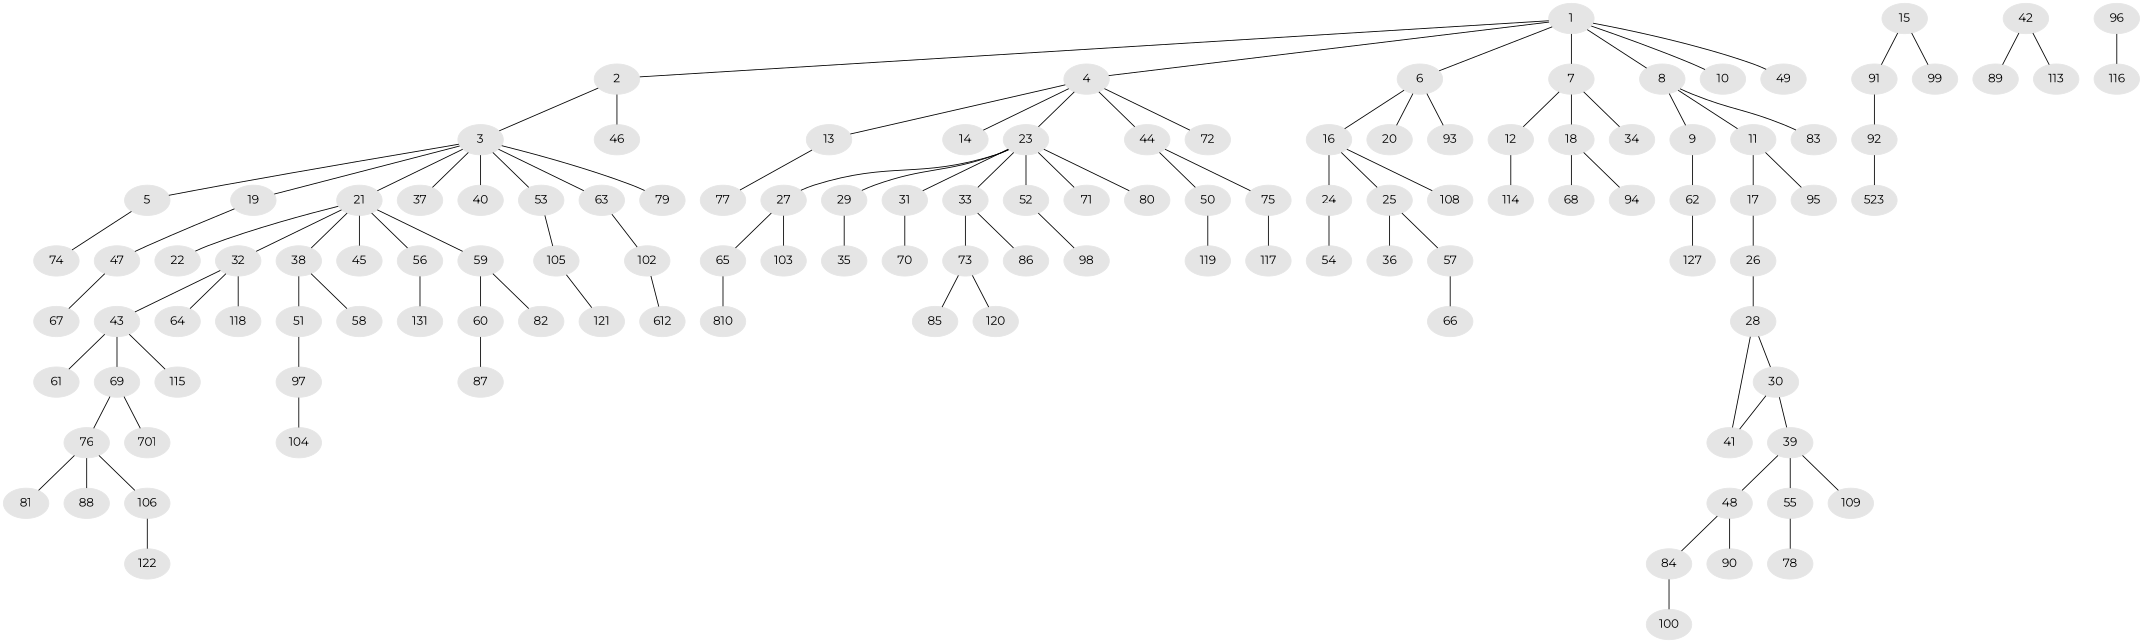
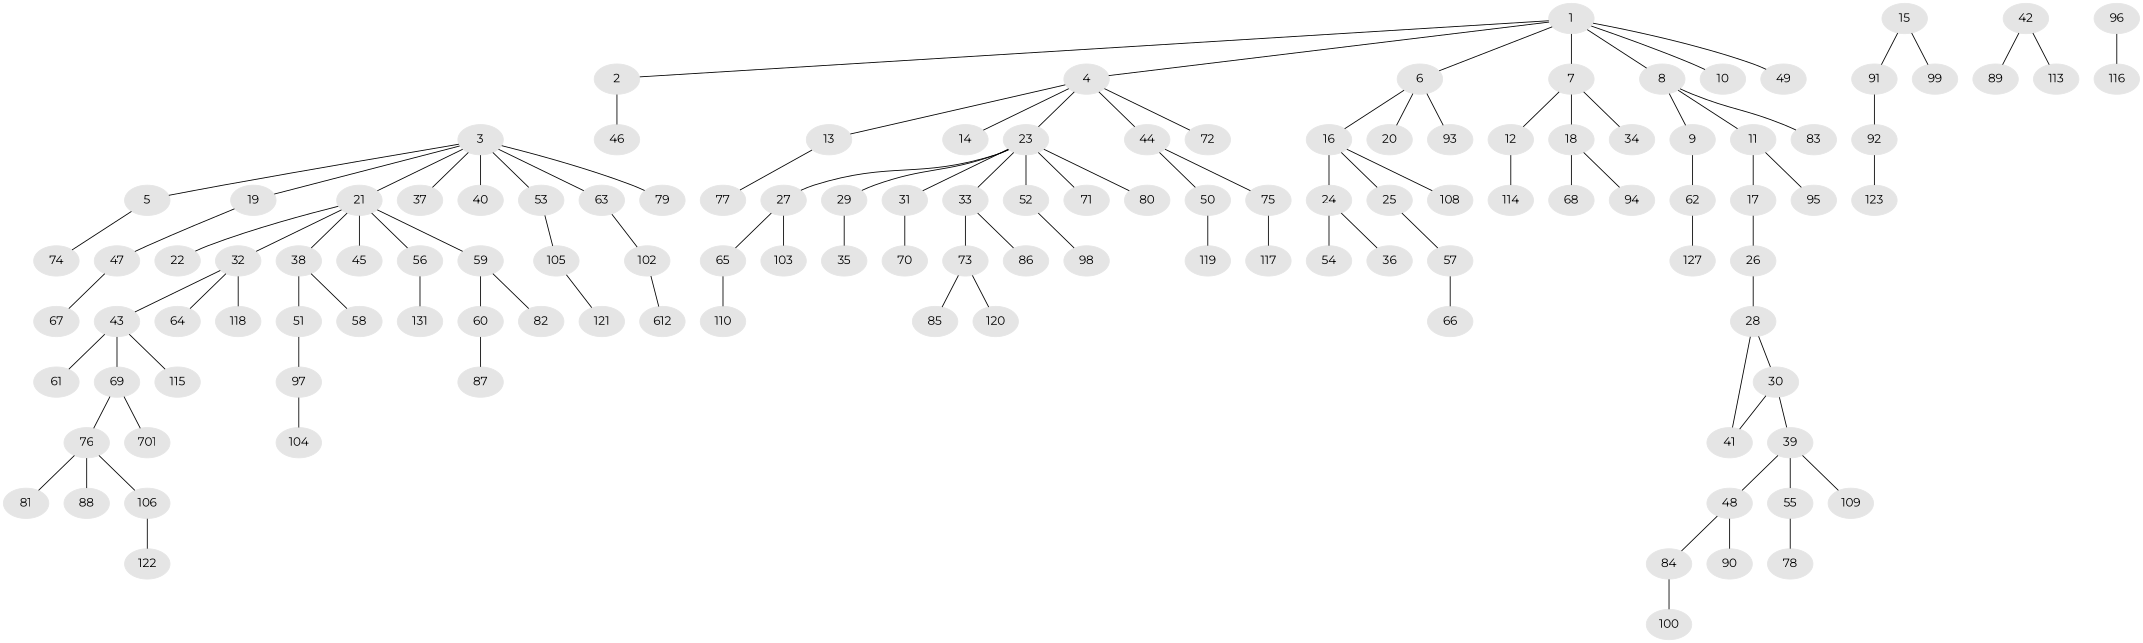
edge "2" -- "3": removed
node "523": label "523" -> "123"
edge "25" -- "36": now "24" -- "36"
node "810": label "810" -> "110"
